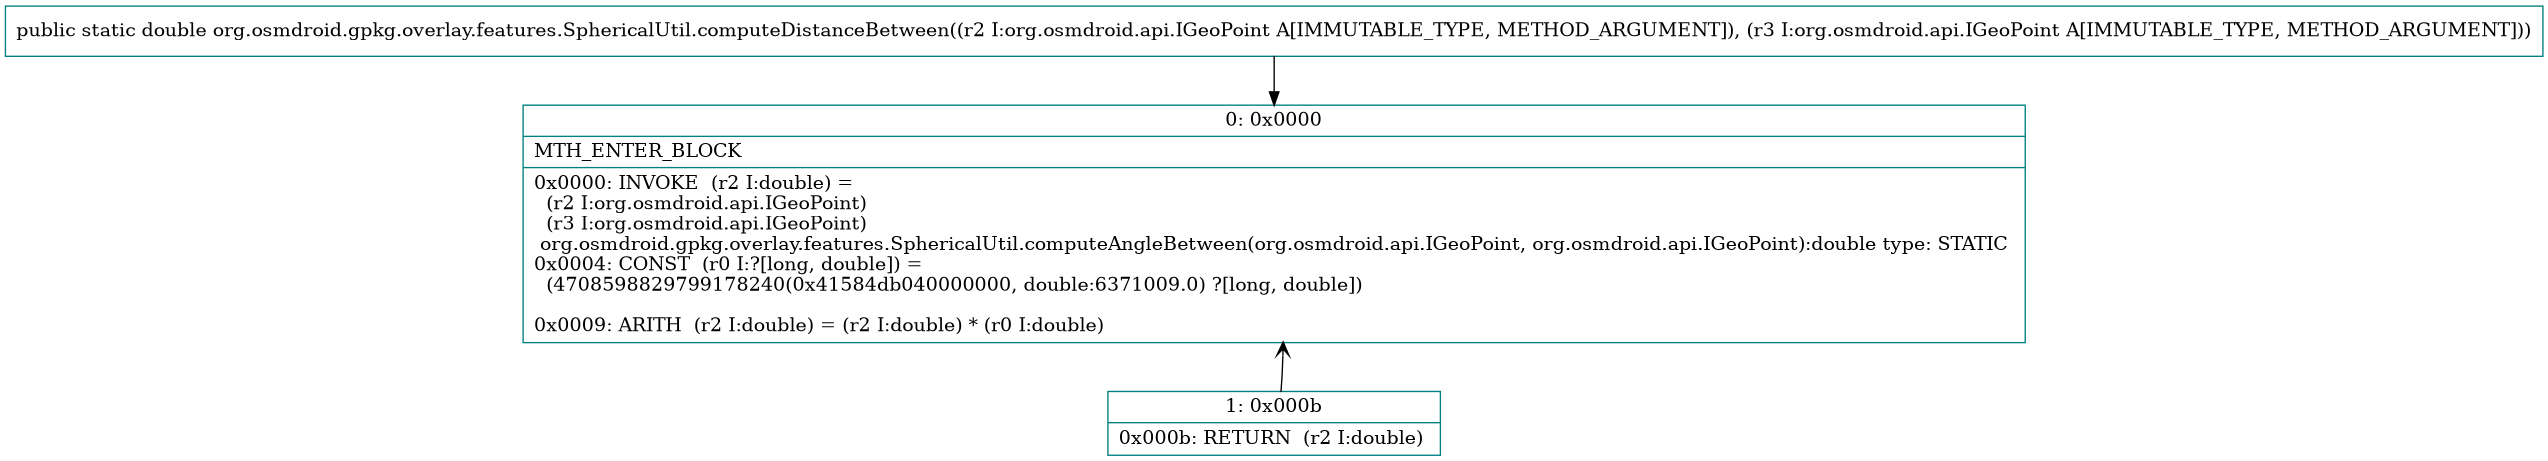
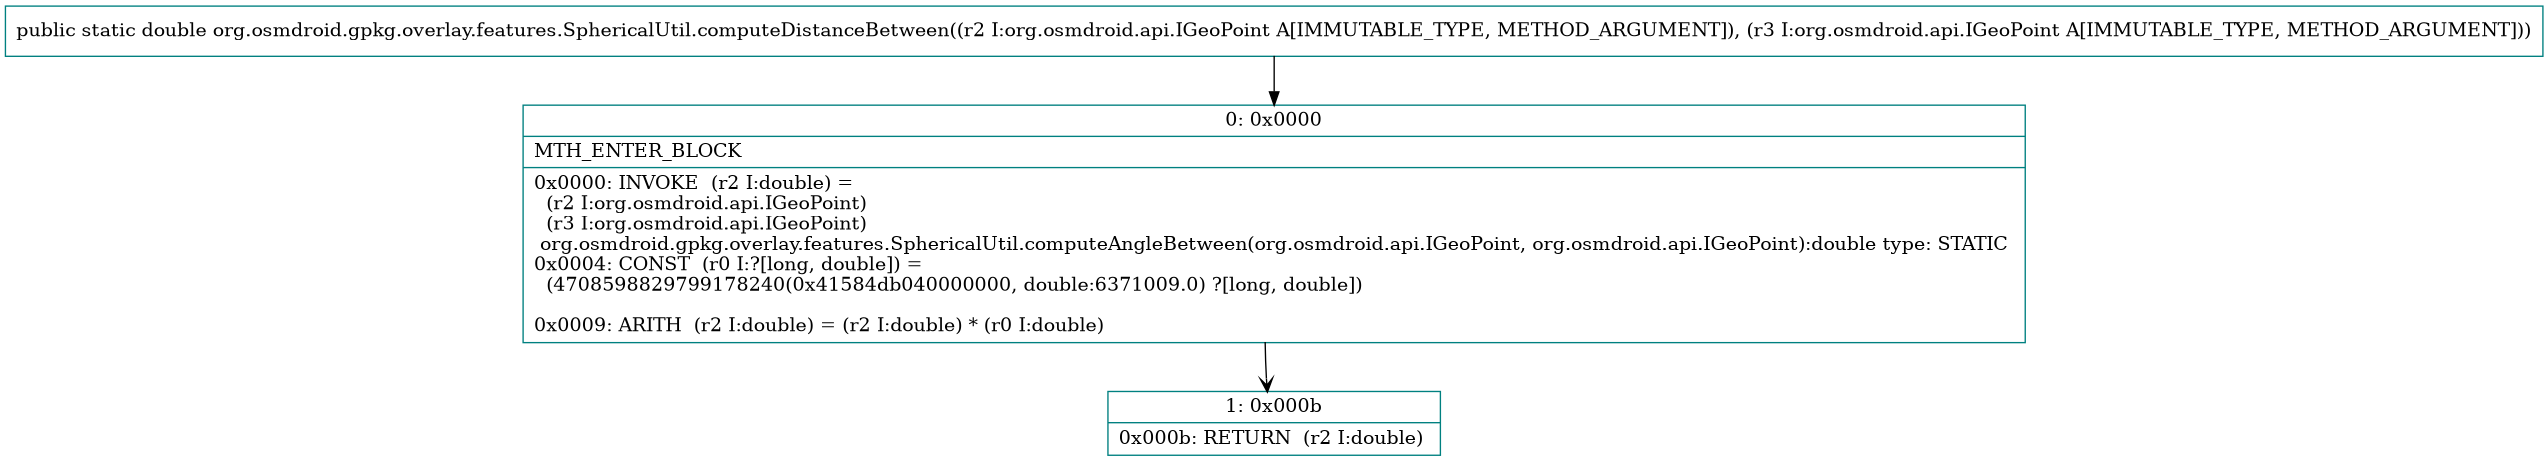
edge "1: 0x000b" -> "0: 0x0000": reversed
